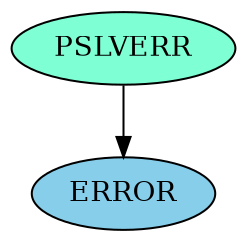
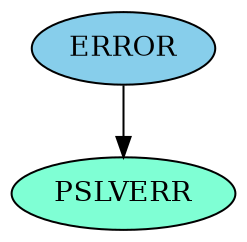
edge "PSLVERR" -> "ERROR": reversed
